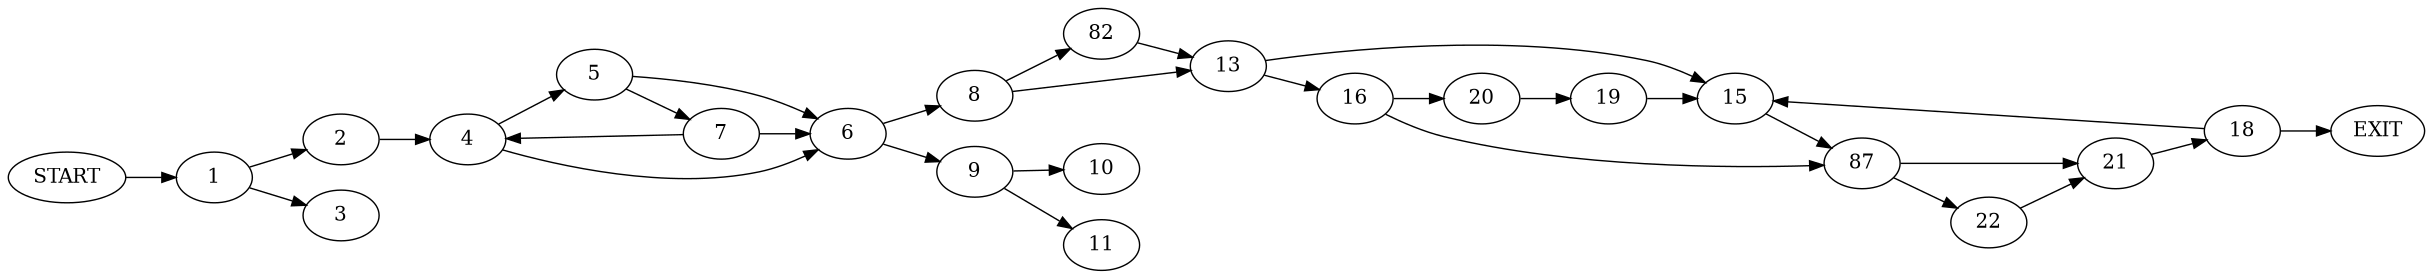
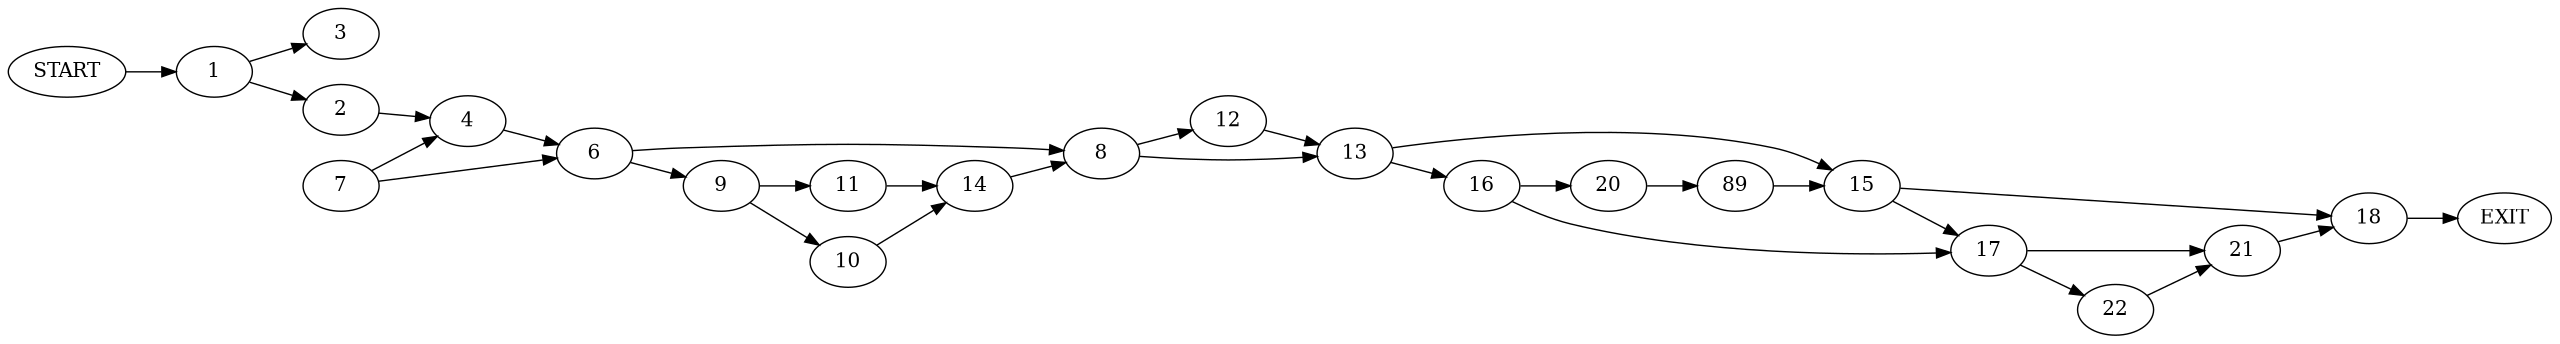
node "82": label "82" -> "12"
node "5": removed
node "19": label "19" -> "89"
edge "18" -> "15": reversed
node "87": label "87" -> "17"
node "14": added
